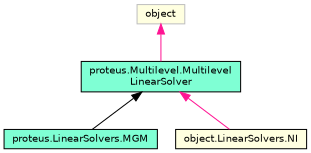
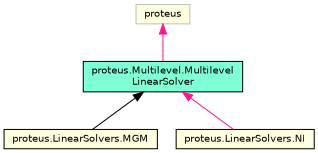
node "object": label "object" -> "proteus"
node "proteus.LinearSolvers.MGM": fillcolor aquamarine -> lightyellow
node "object.LinearSolvers.NI": label "object.LinearSolvers.NI" -> "proteus.LinearSolvers.NI"
